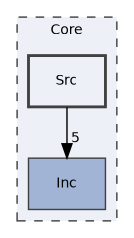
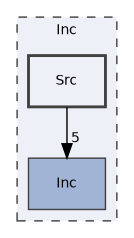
cluster "Core": label "Core" -> "Inc"
